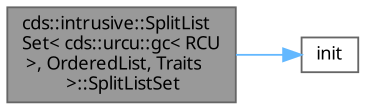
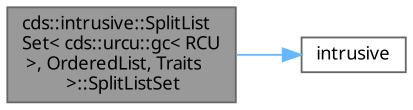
node "init": label "init" -> "intrusive"
